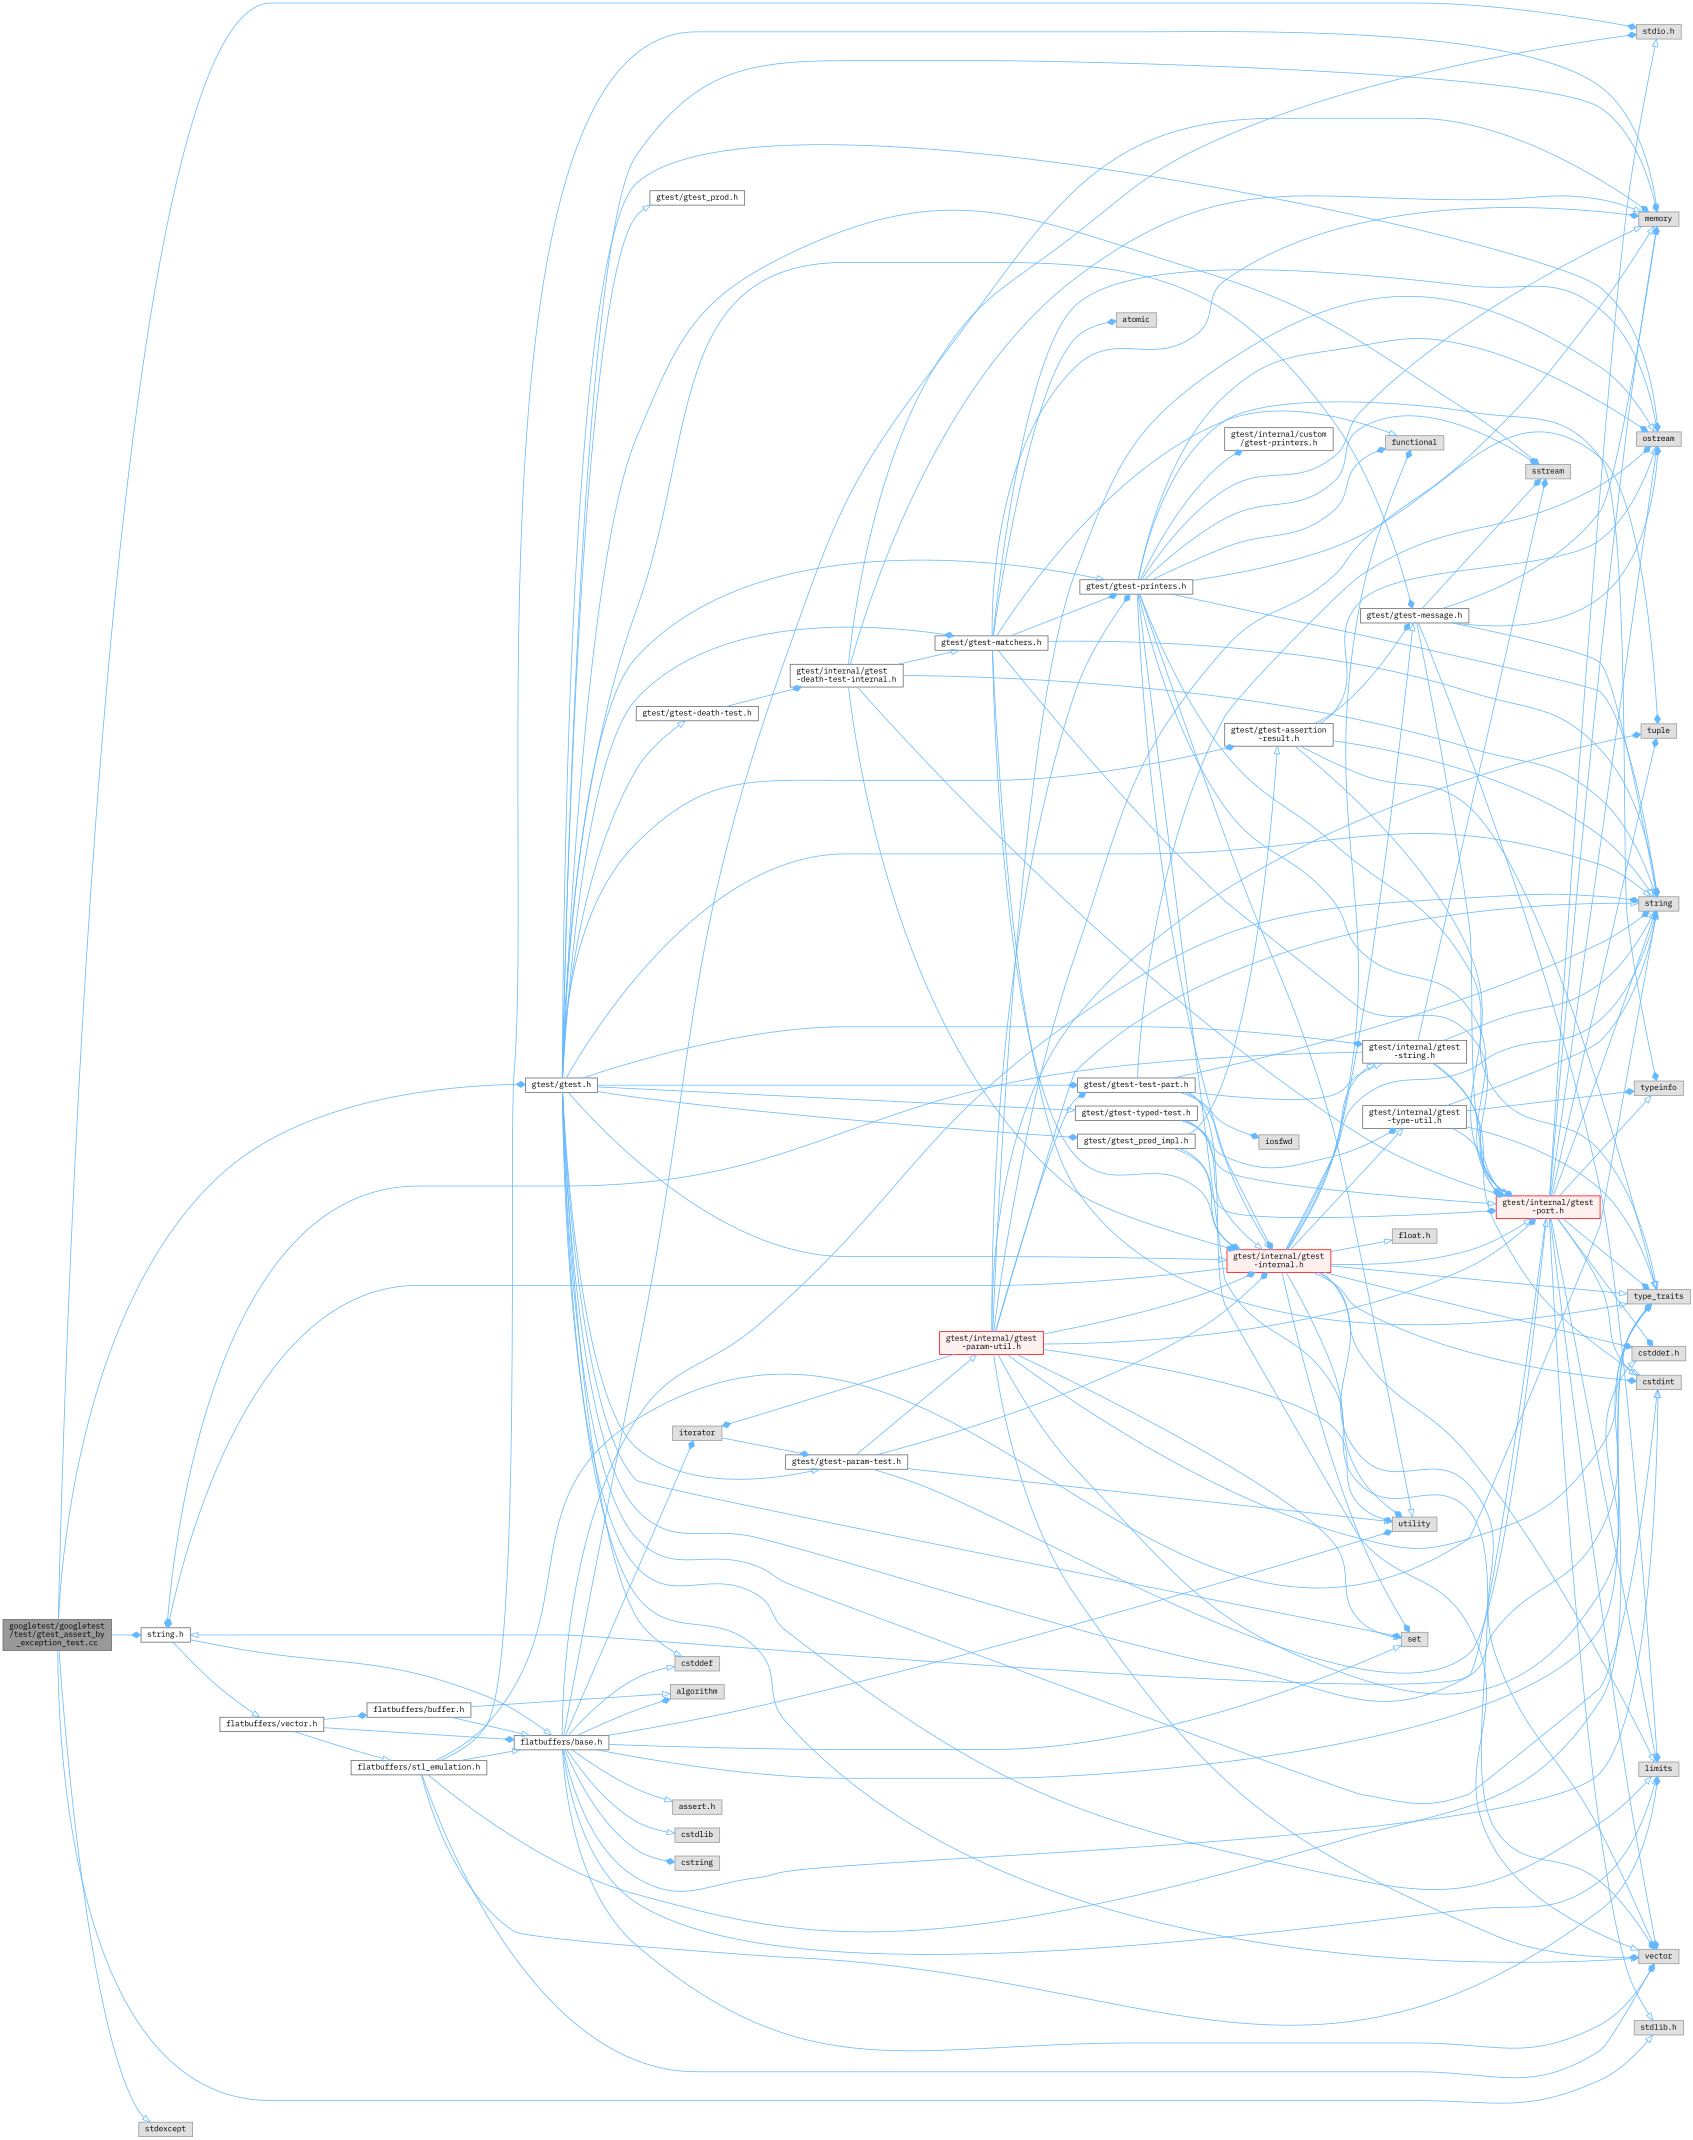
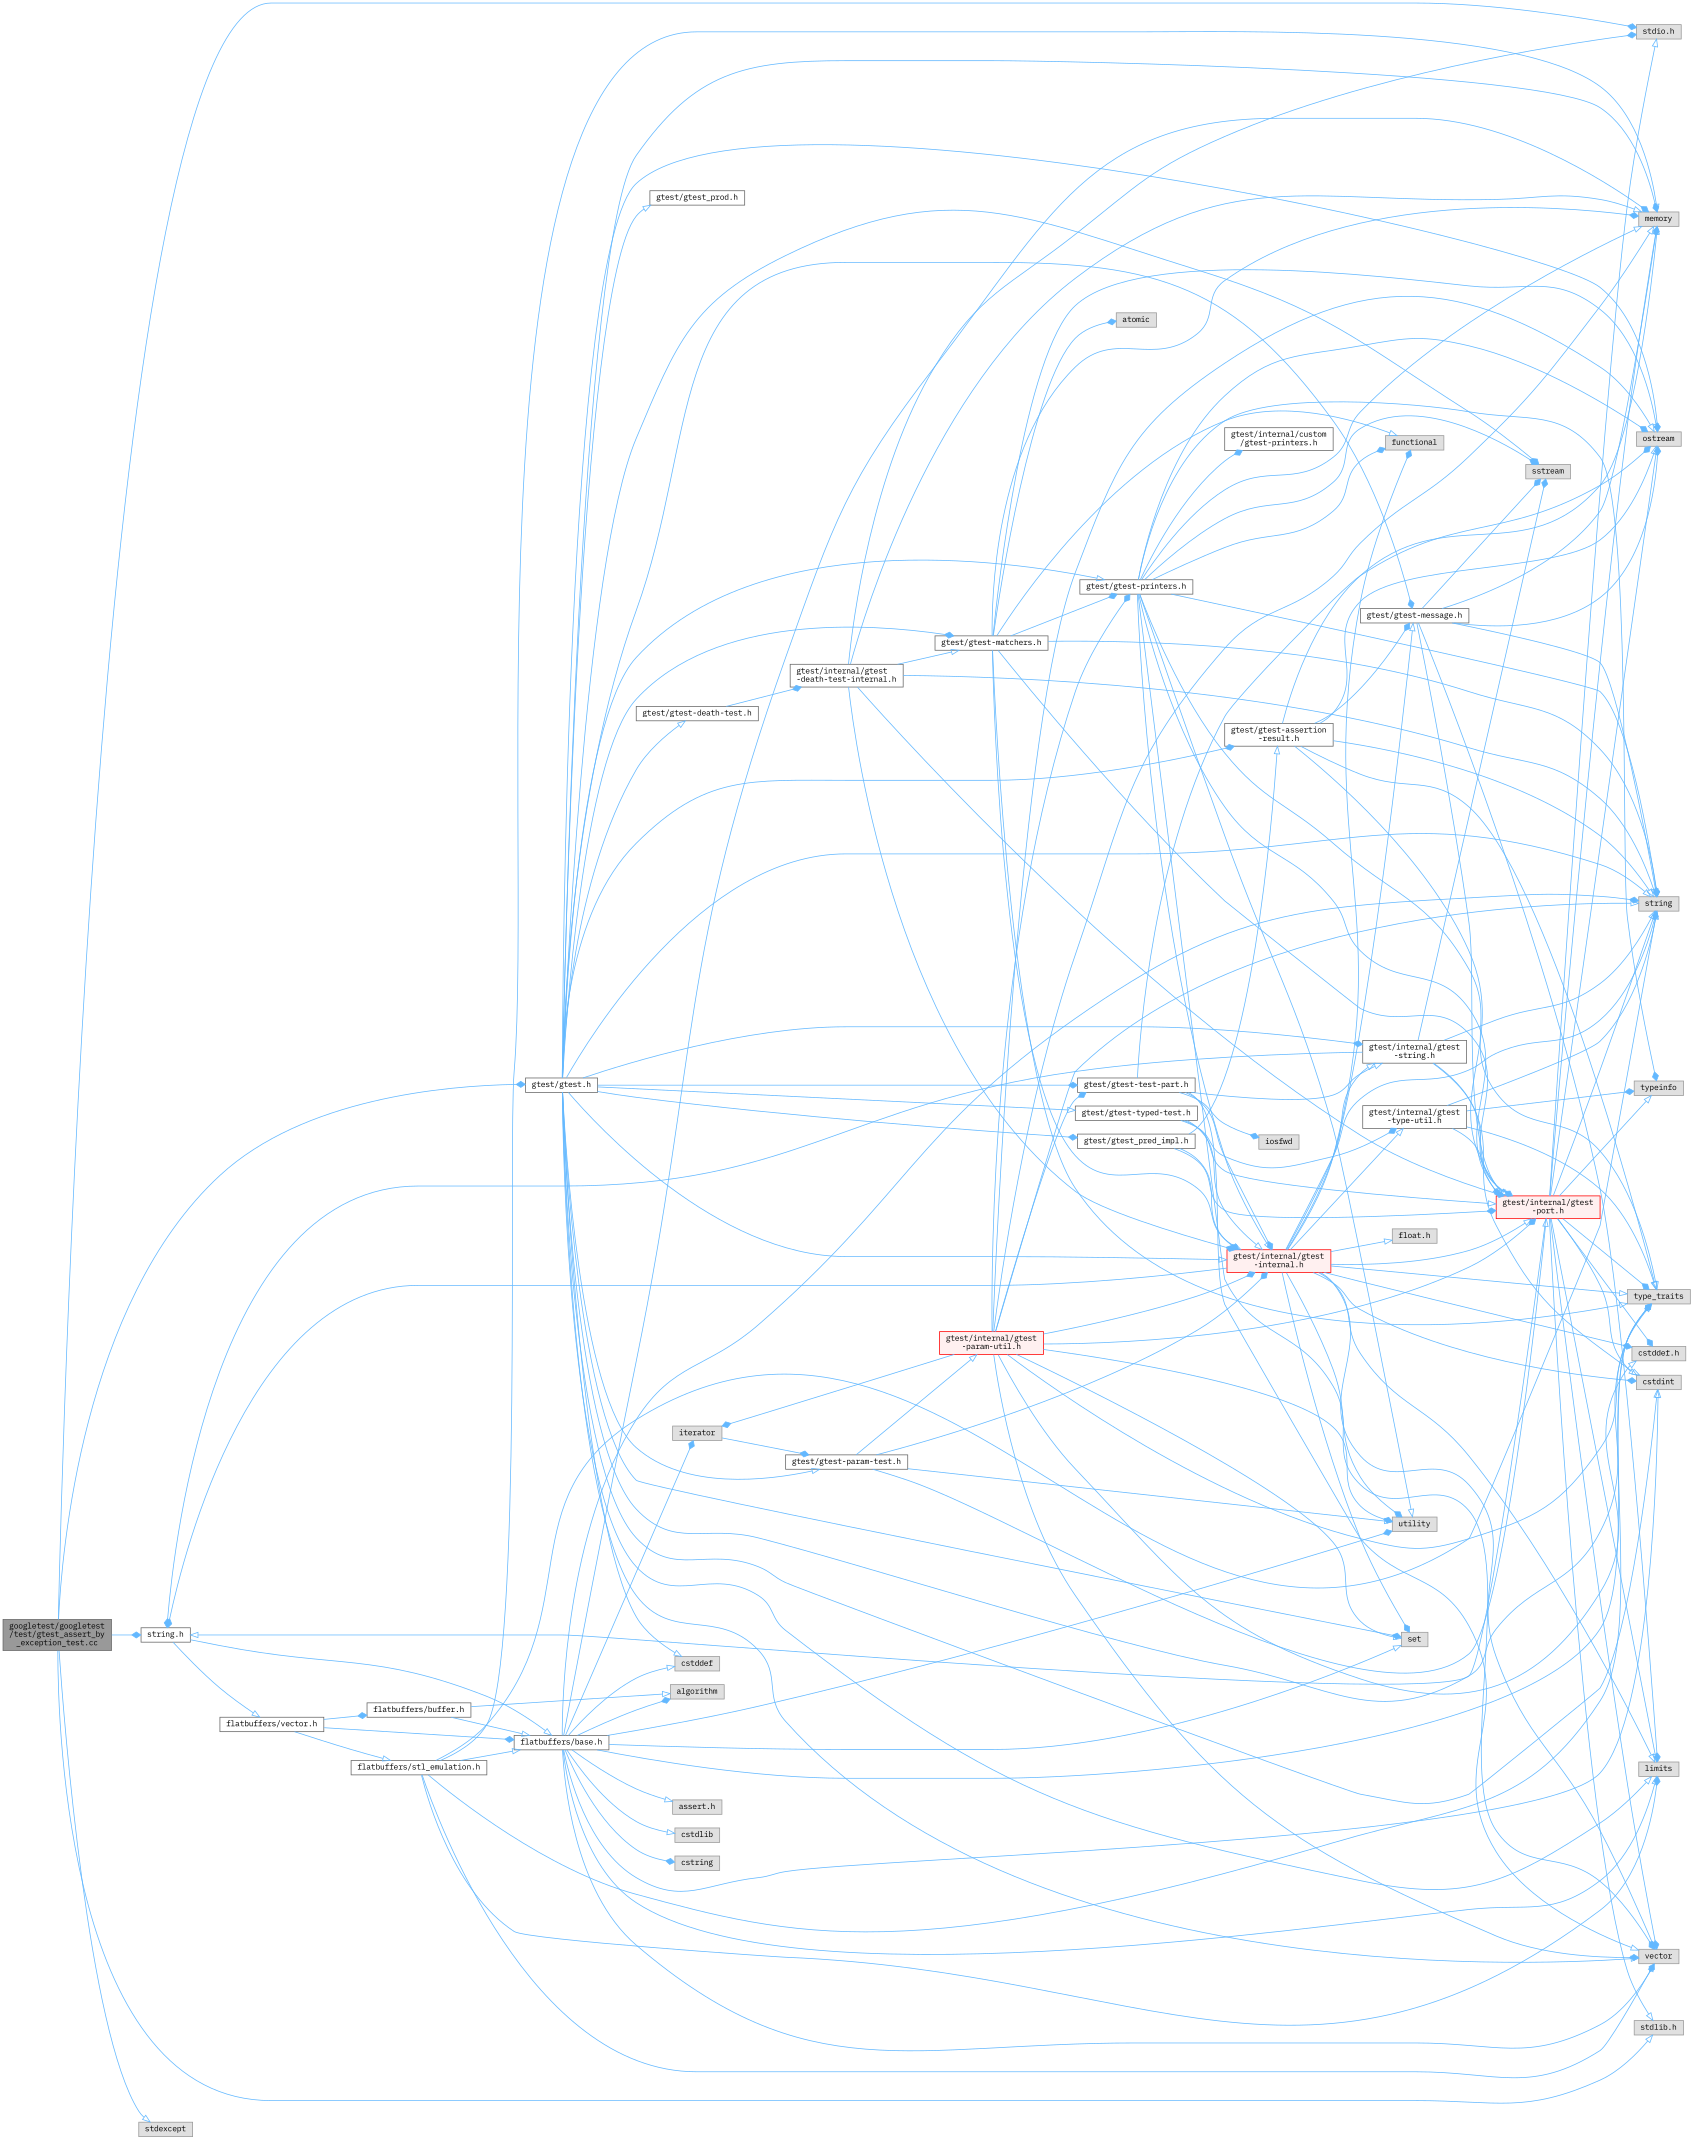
edge "gtest/gtest-assertion -result.h" -> "memory": added
node "tuple": removed
edge "gtest/gtest-test-part.h" -> "string": removed
